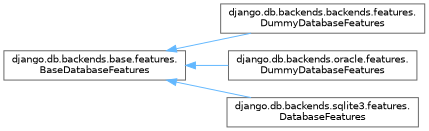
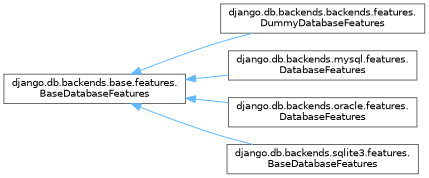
node "django.db.backends.oracle.features. DummyDatabaseFeatures": label "django.db.backends.oracle.features. DummyDatabaseFeatures" -> "django.db.backends.oracle.features. DatabaseFeatures"
node "django.db.backends.mysql.features. DatabaseFeatures": added
node "django.db.backends.sqlite3.features. DatabaseFeatures": label "django.db.backends.sqlite3.features. DatabaseFeatures" -> "django.db.backends.sqlite3.features. BaseDatabaseFeatures"
